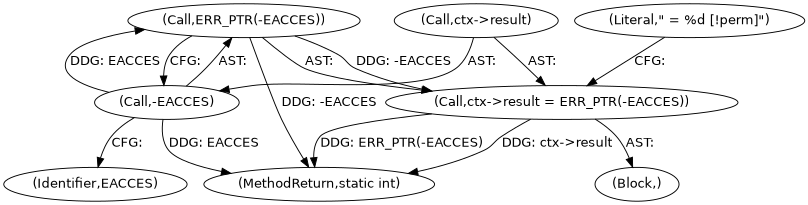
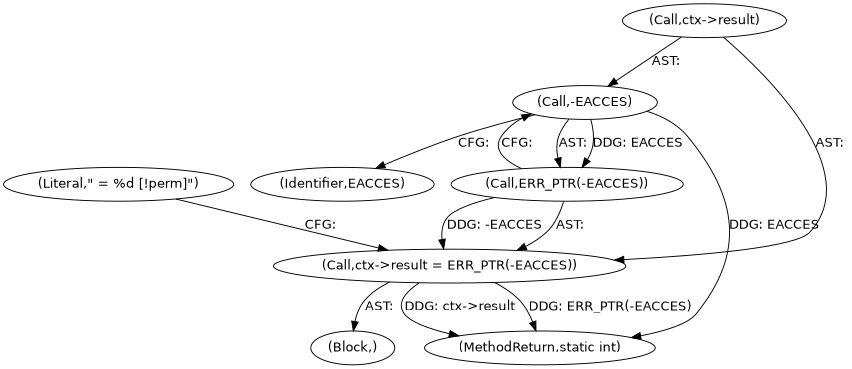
edge "(Call,ERR_PTR(-EACCES))" -> "(MethodReturn,static int)": removed, label "DDG: -EACCES"
